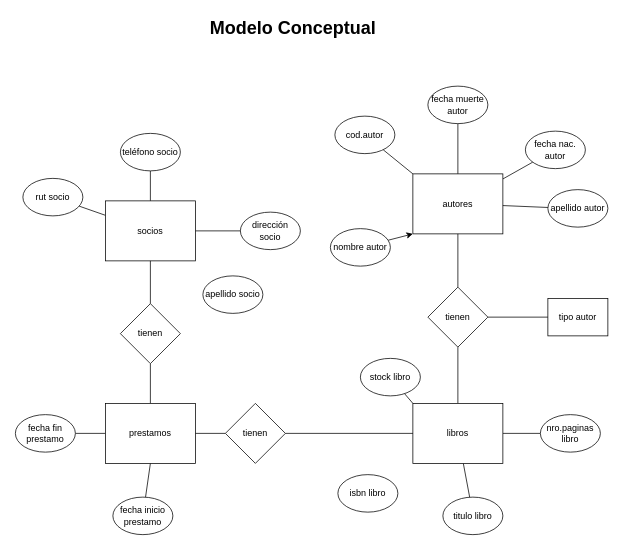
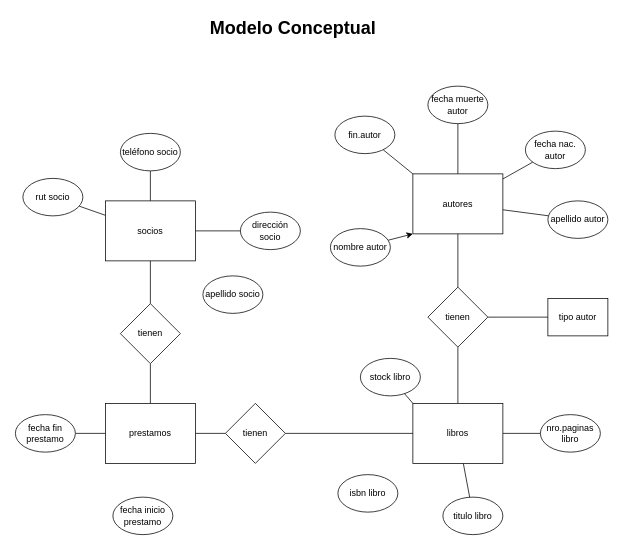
node "cod.autor": label "cod.autor" -> "fin.autor"
node "apellido autor": moved (578, 208) -> (578, 219)
edge "prestamos" -- "fecha inicio prestamo": removed
